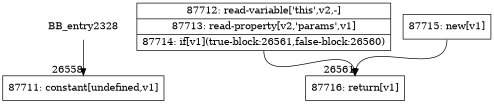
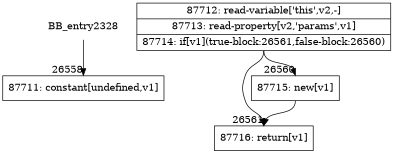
edge "87712: read-variable['this',v2,-]" -> "87715: new[v1]": added
